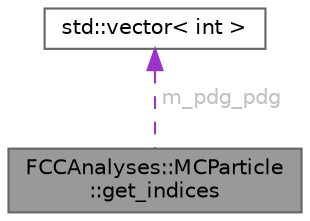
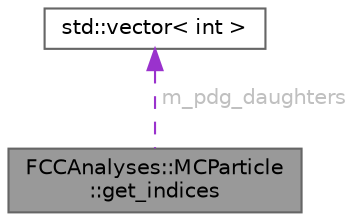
edge "FCCAnalyses::MCParticle ::get_indices" -> "std::vector< int >": label " m_pdg_pdg" -> " m_pdg_daughters"
